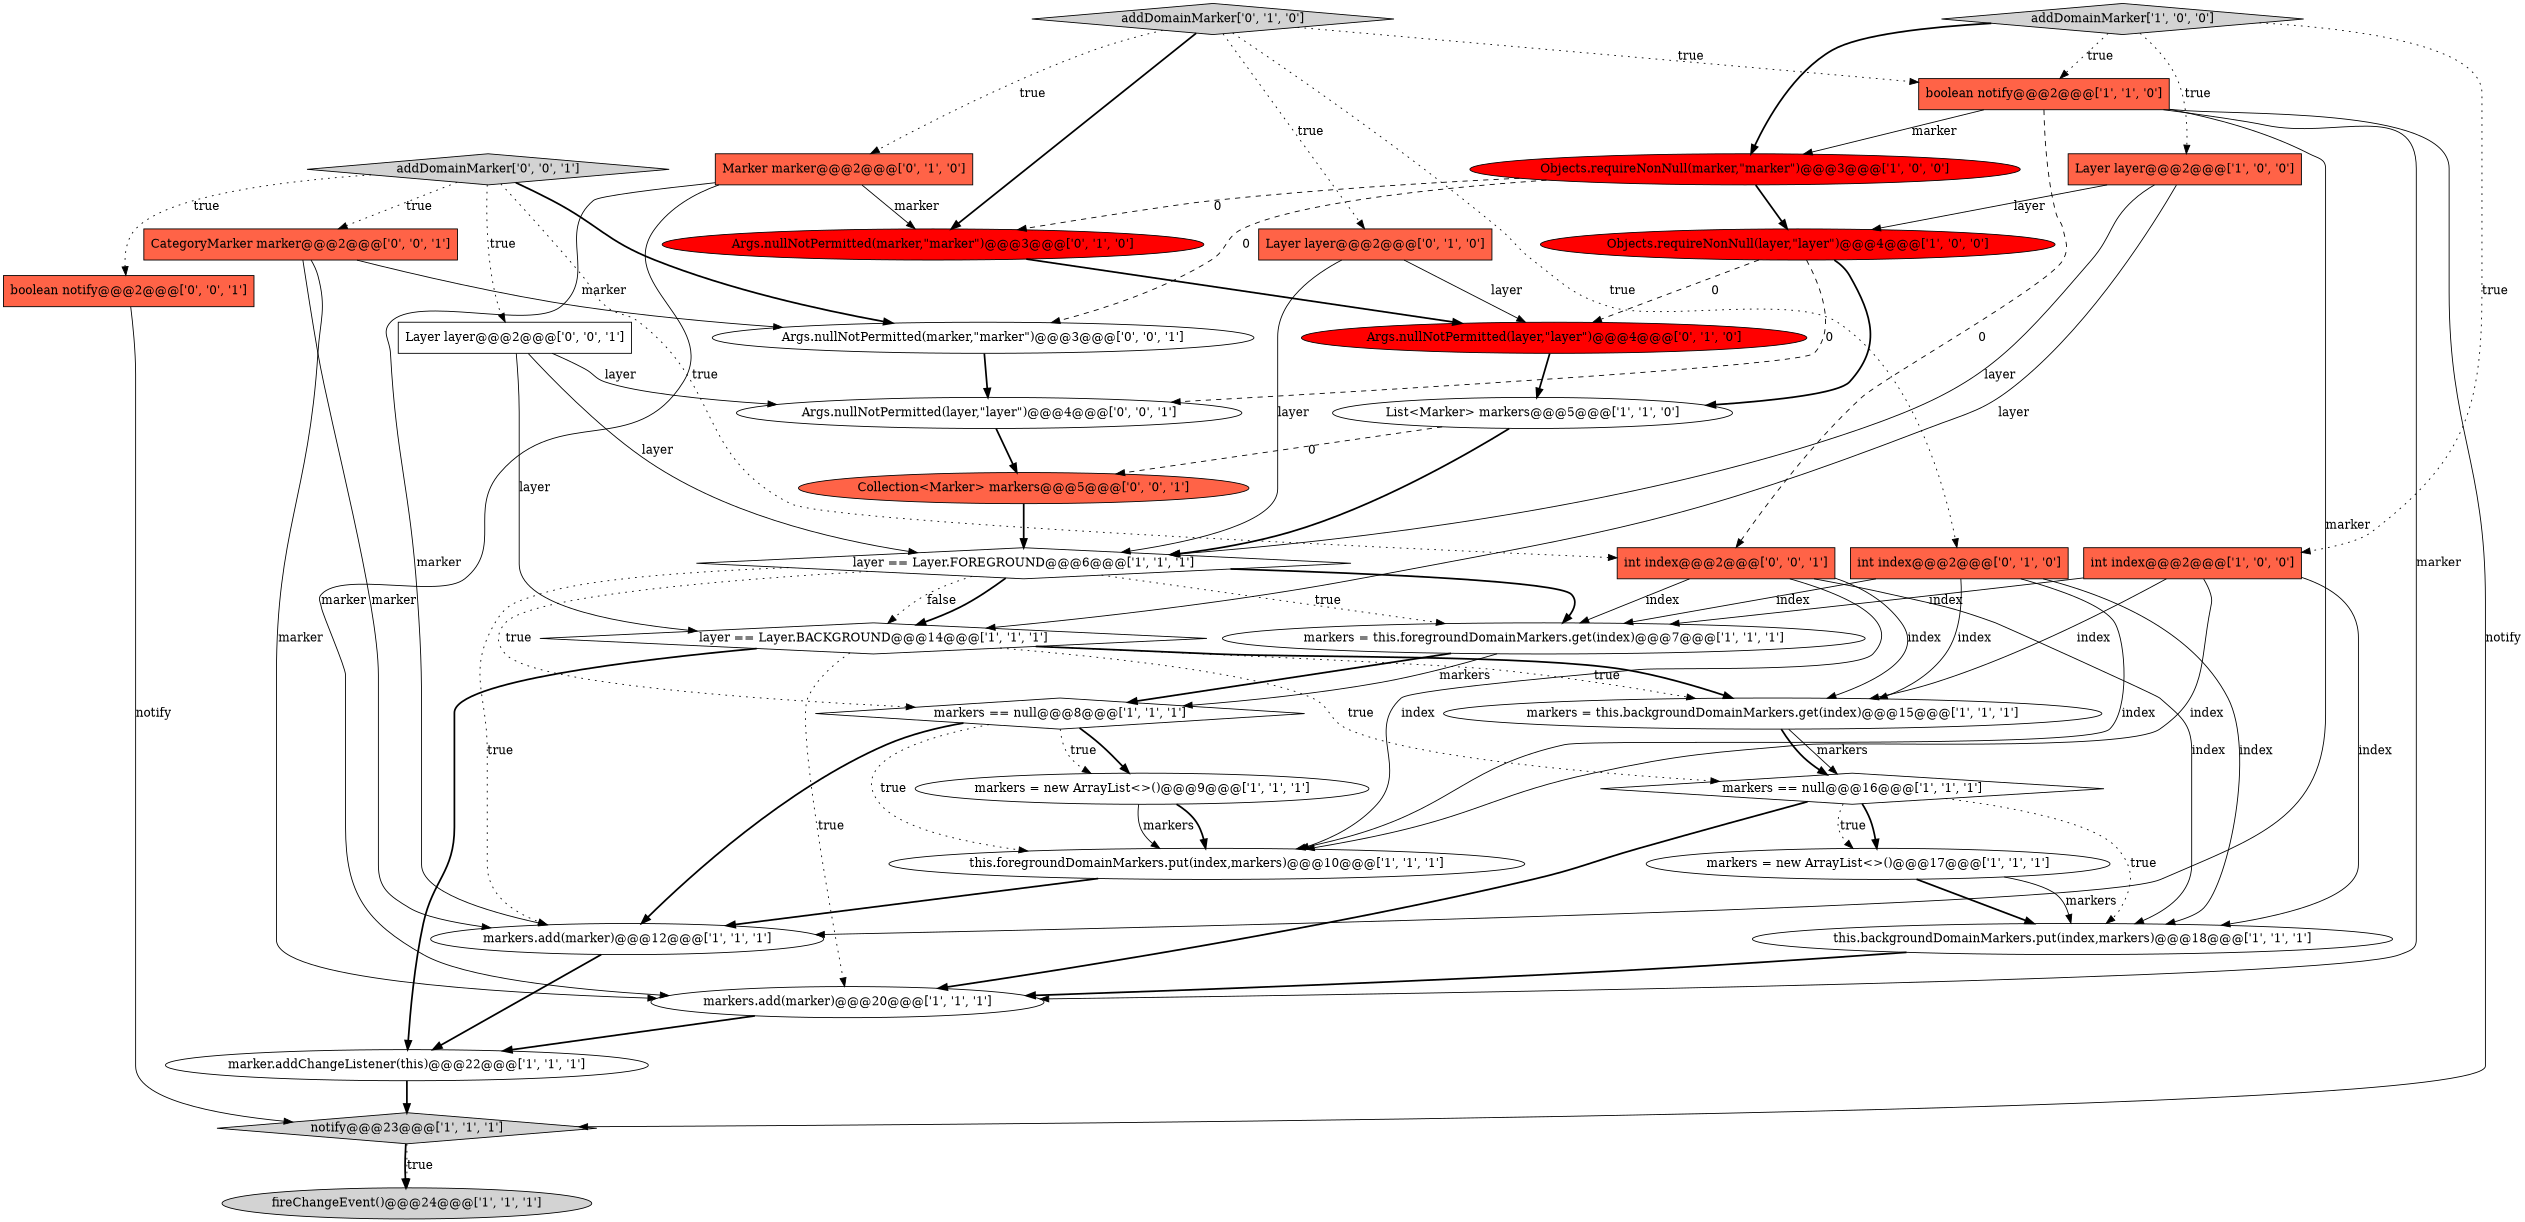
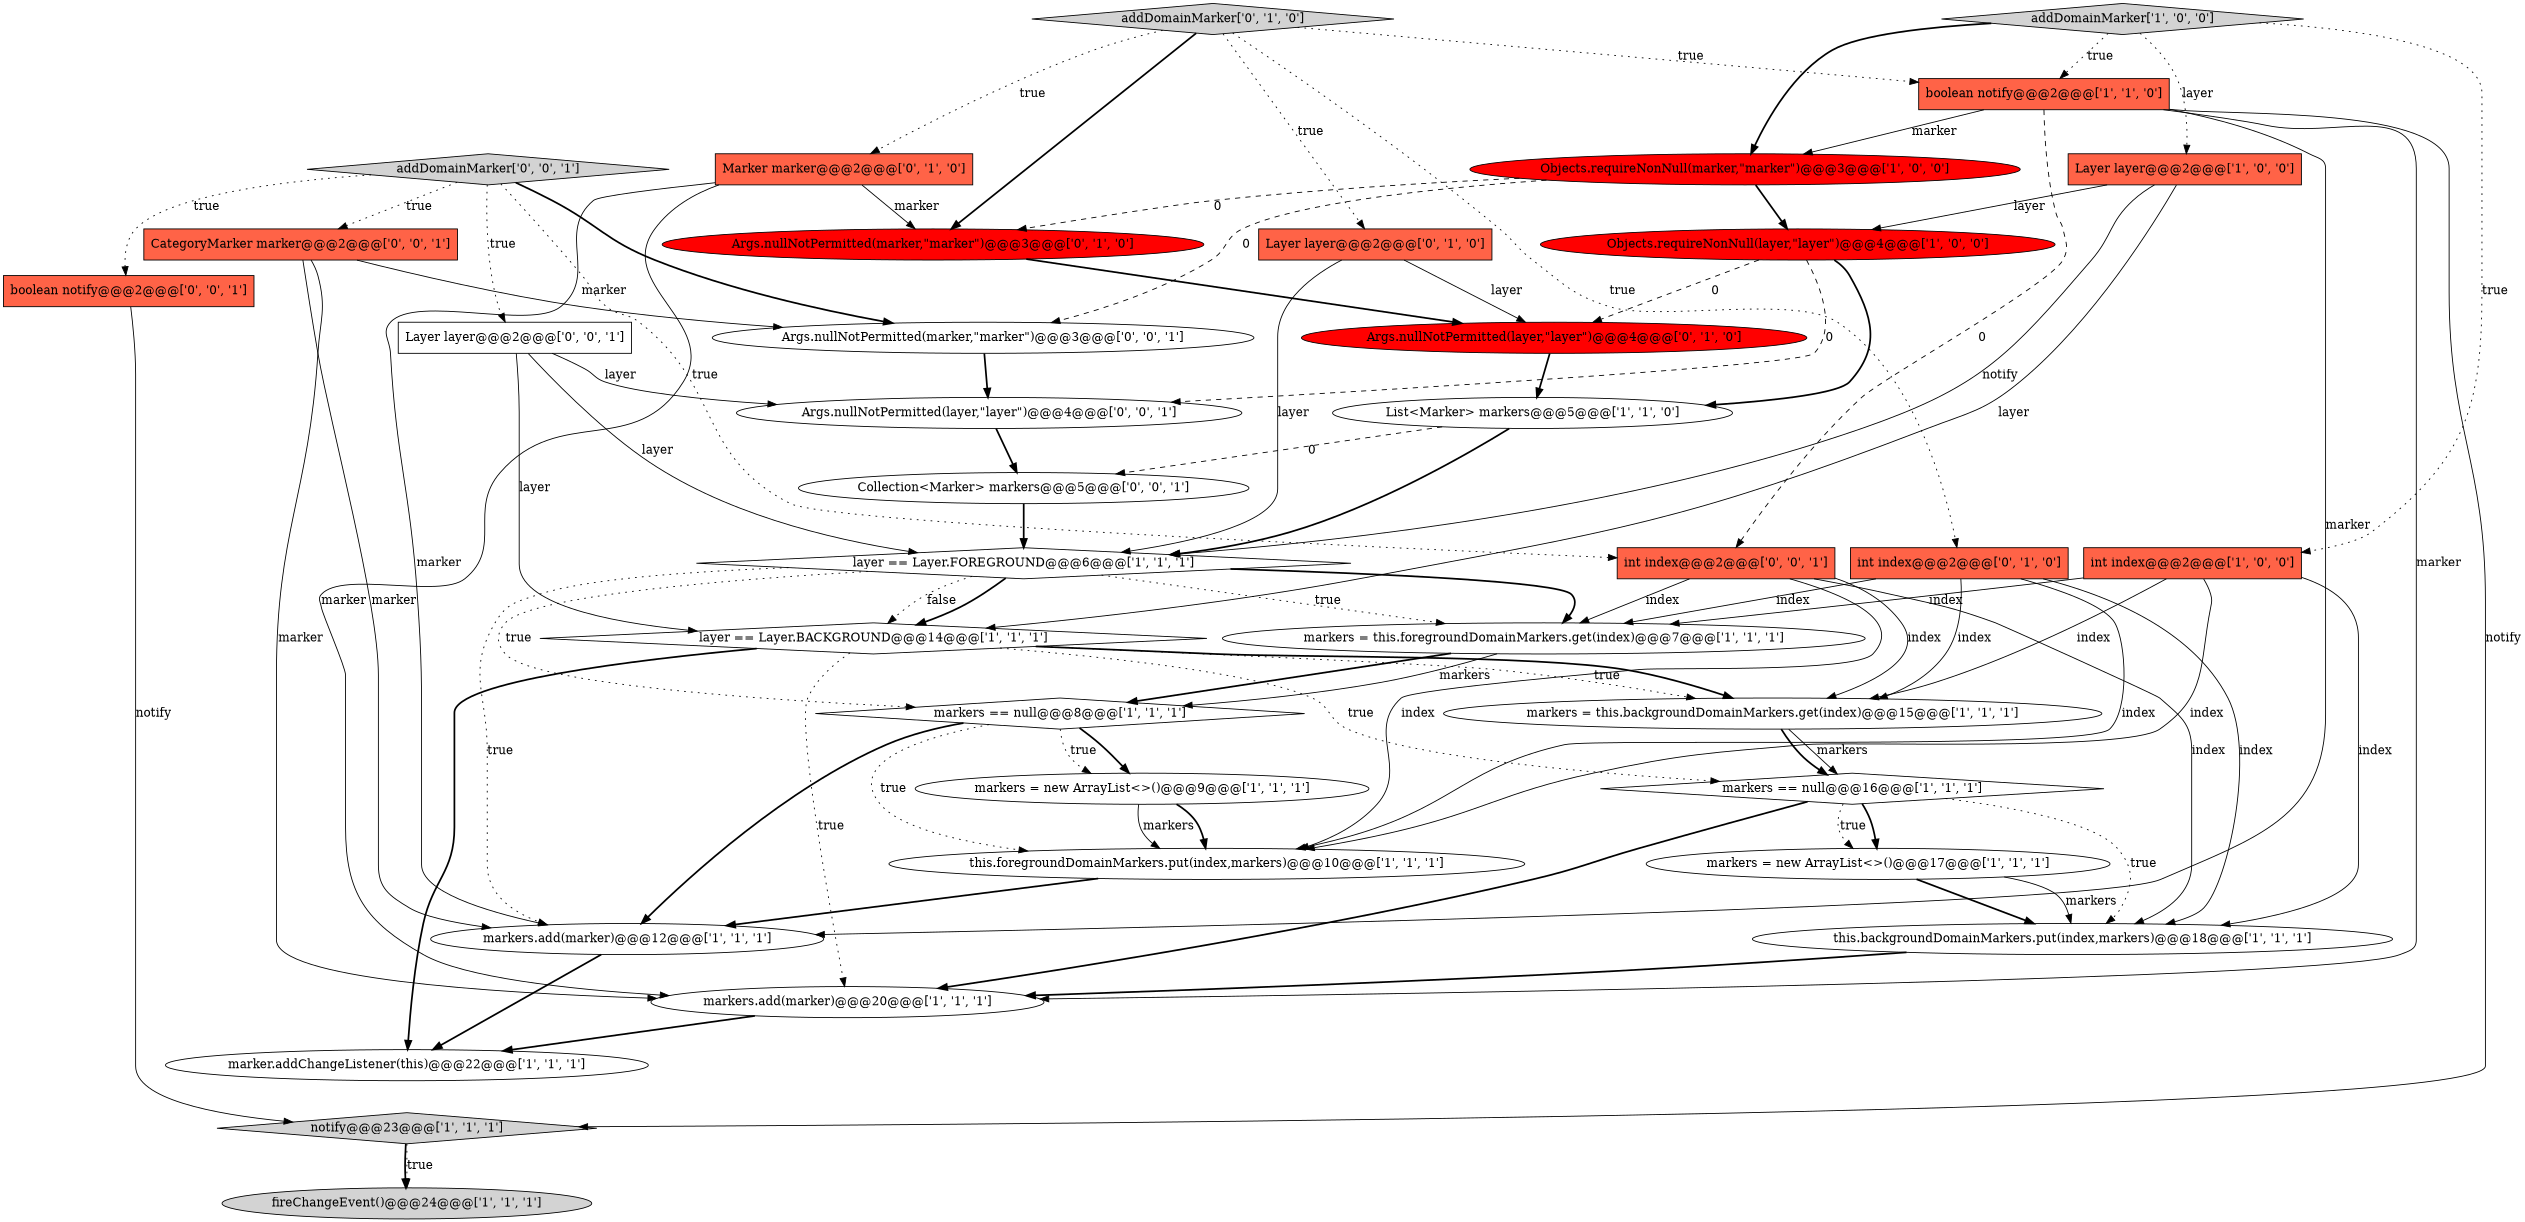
edge "addDomainMarker['1', '0', '0']" -> "Layer layer@@@2@@@['1', '0', '0']": label "true" -> "layer"
edge "Layer layer@@@2@@@['1', '0', '0']" -> "layer == Layer.FOREGROUND@@@6@@@['1', '1', '1']": label "layer" -> "notify"
node "Collection<Marker> markers@@@5@@@['0', '0', '1']": fillcolor tomato -> white
edge "marker.addChangeListener(this)@@@22@@@['1', '1', '1']" -> "notify@@@23@@@['1', '1', '1']": removed
